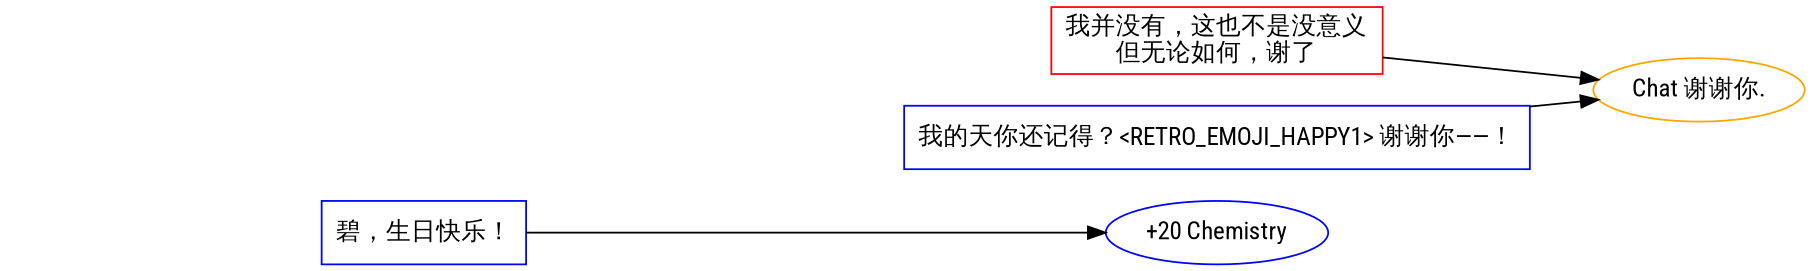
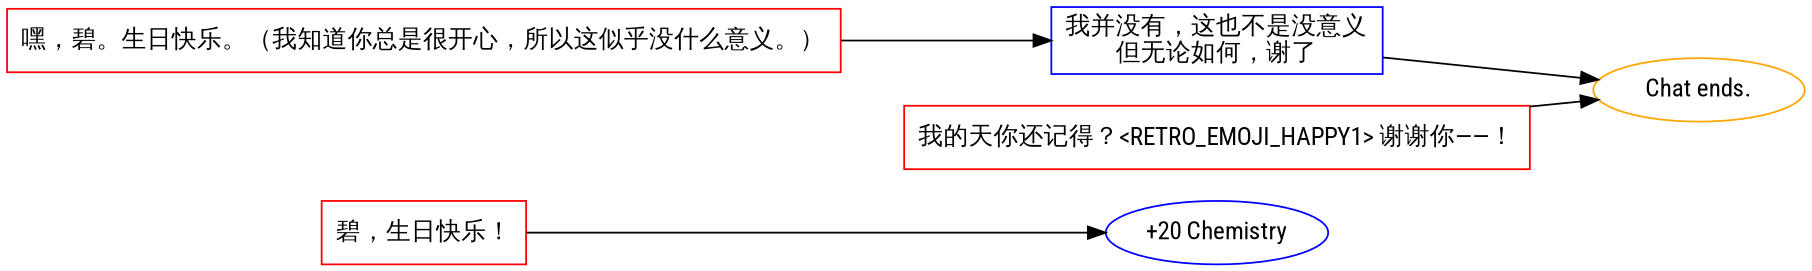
node "嘿，碧。生日快乐。（我知道你总是很开心，所以这似乎没什么意义。）": added
node "我并没有，这也不是没意义 但无论如何，谢了": color red -> blue
node "Chat 谢谢你.": label "Chat 谢谢你." -> "Chat ends."
node "我的天你还记得？<RETRO_EMOJI_HAPPY1> 谢谢你——！": color blue -> red
node "碧，生日快乐！": color blue -> red
